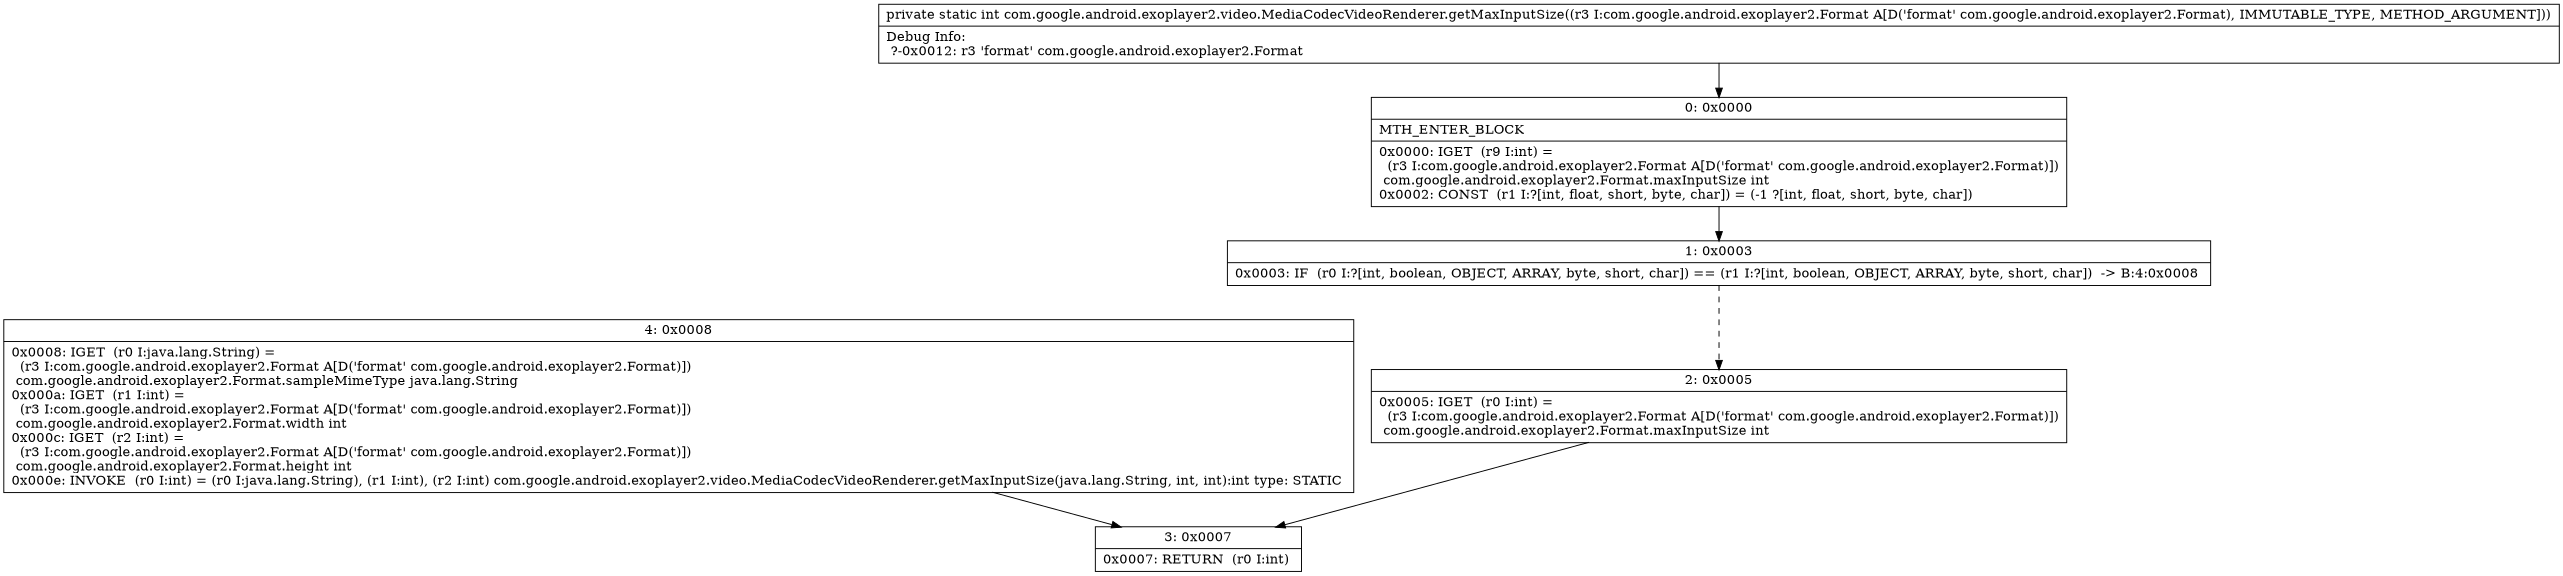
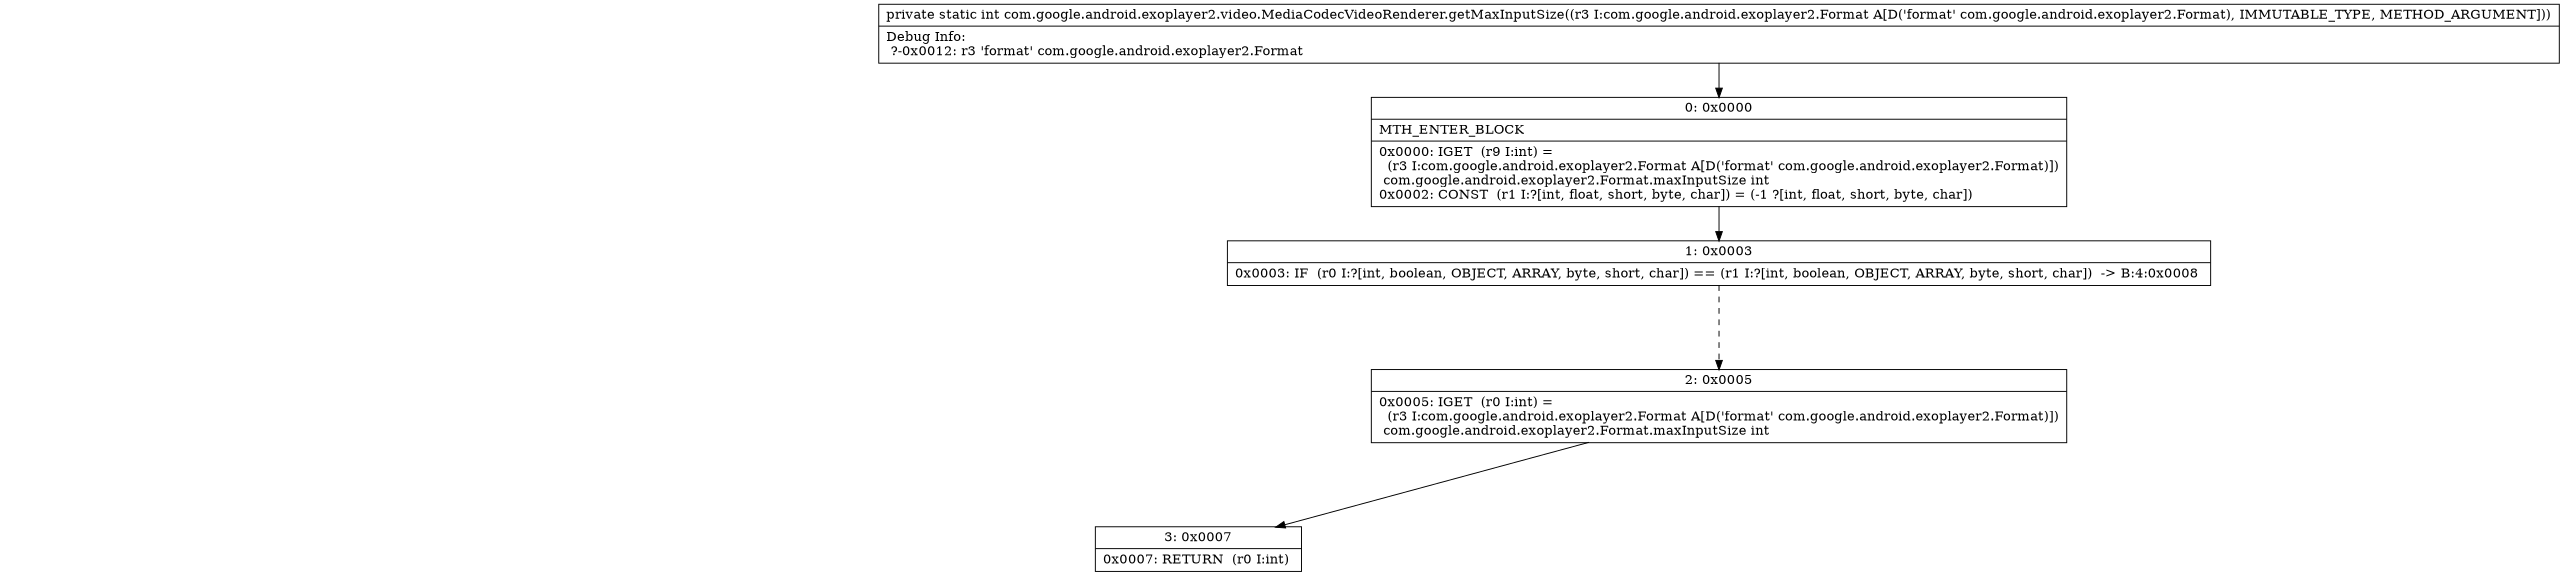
node "4: 0x0008": removed
